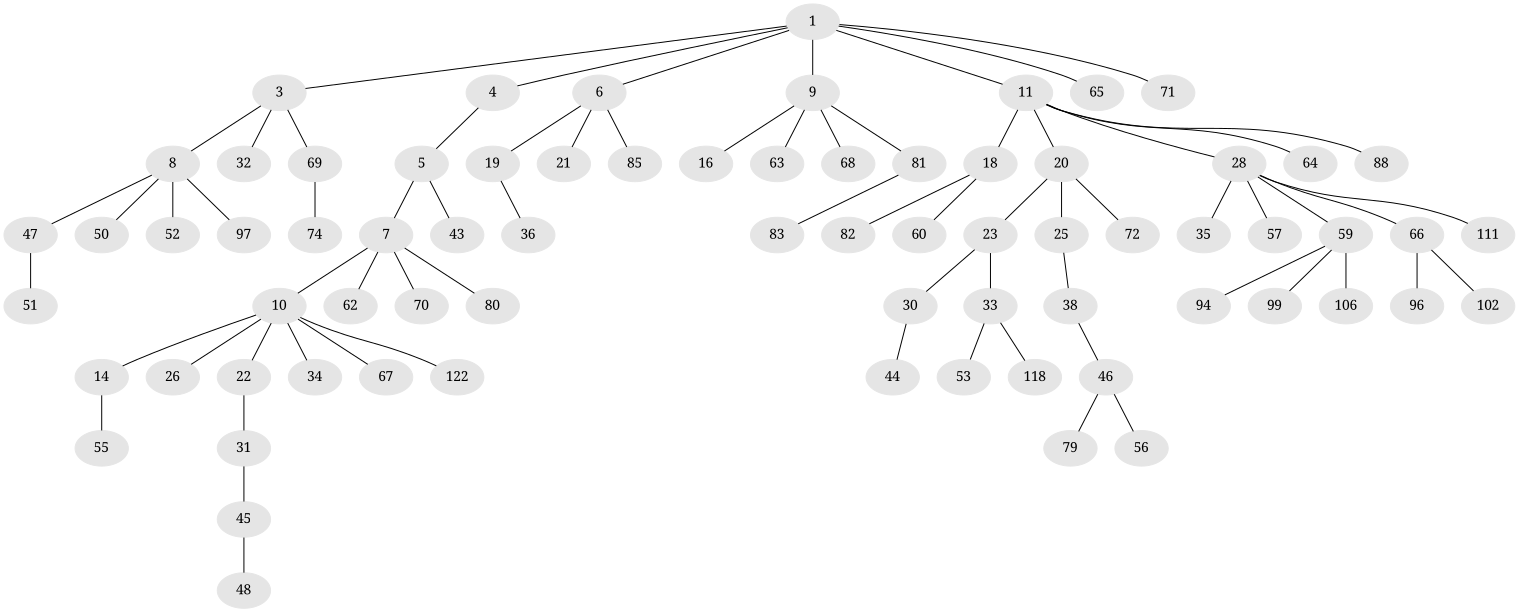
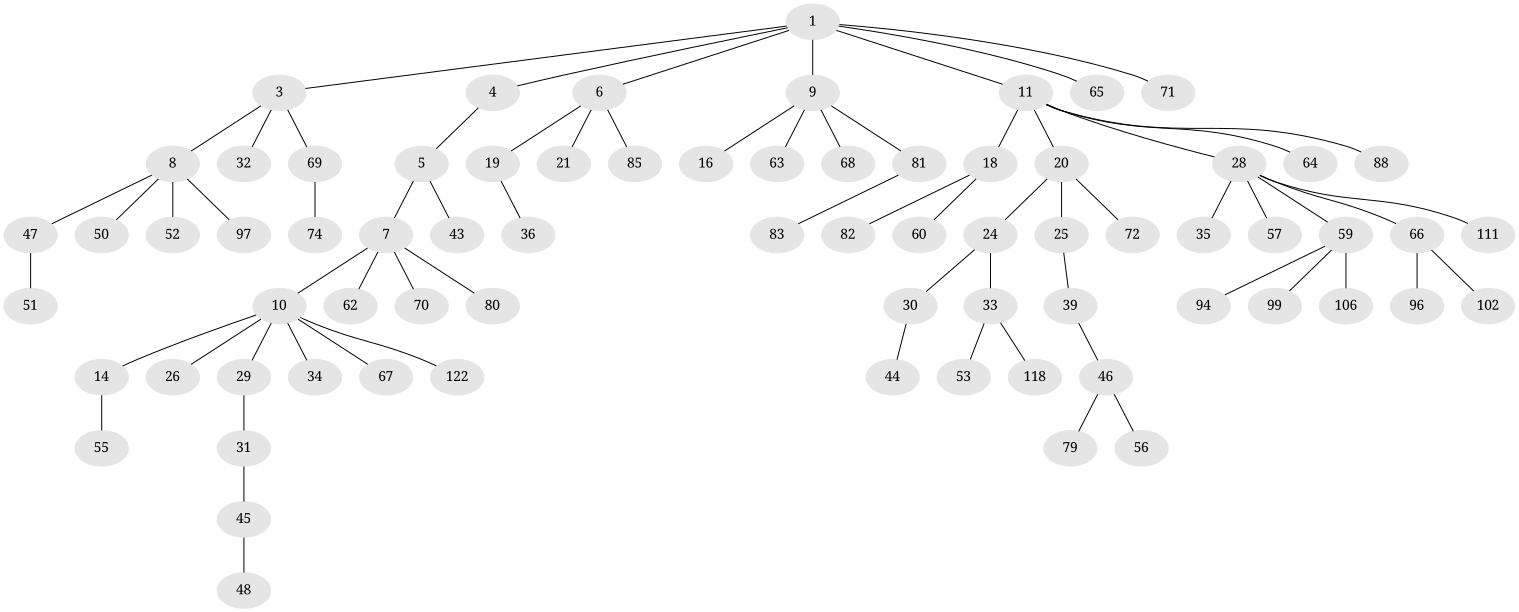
node "23": label "23" -> "24"
node "38": label "38" -> "39"
node "22": label "22" -> "29"
